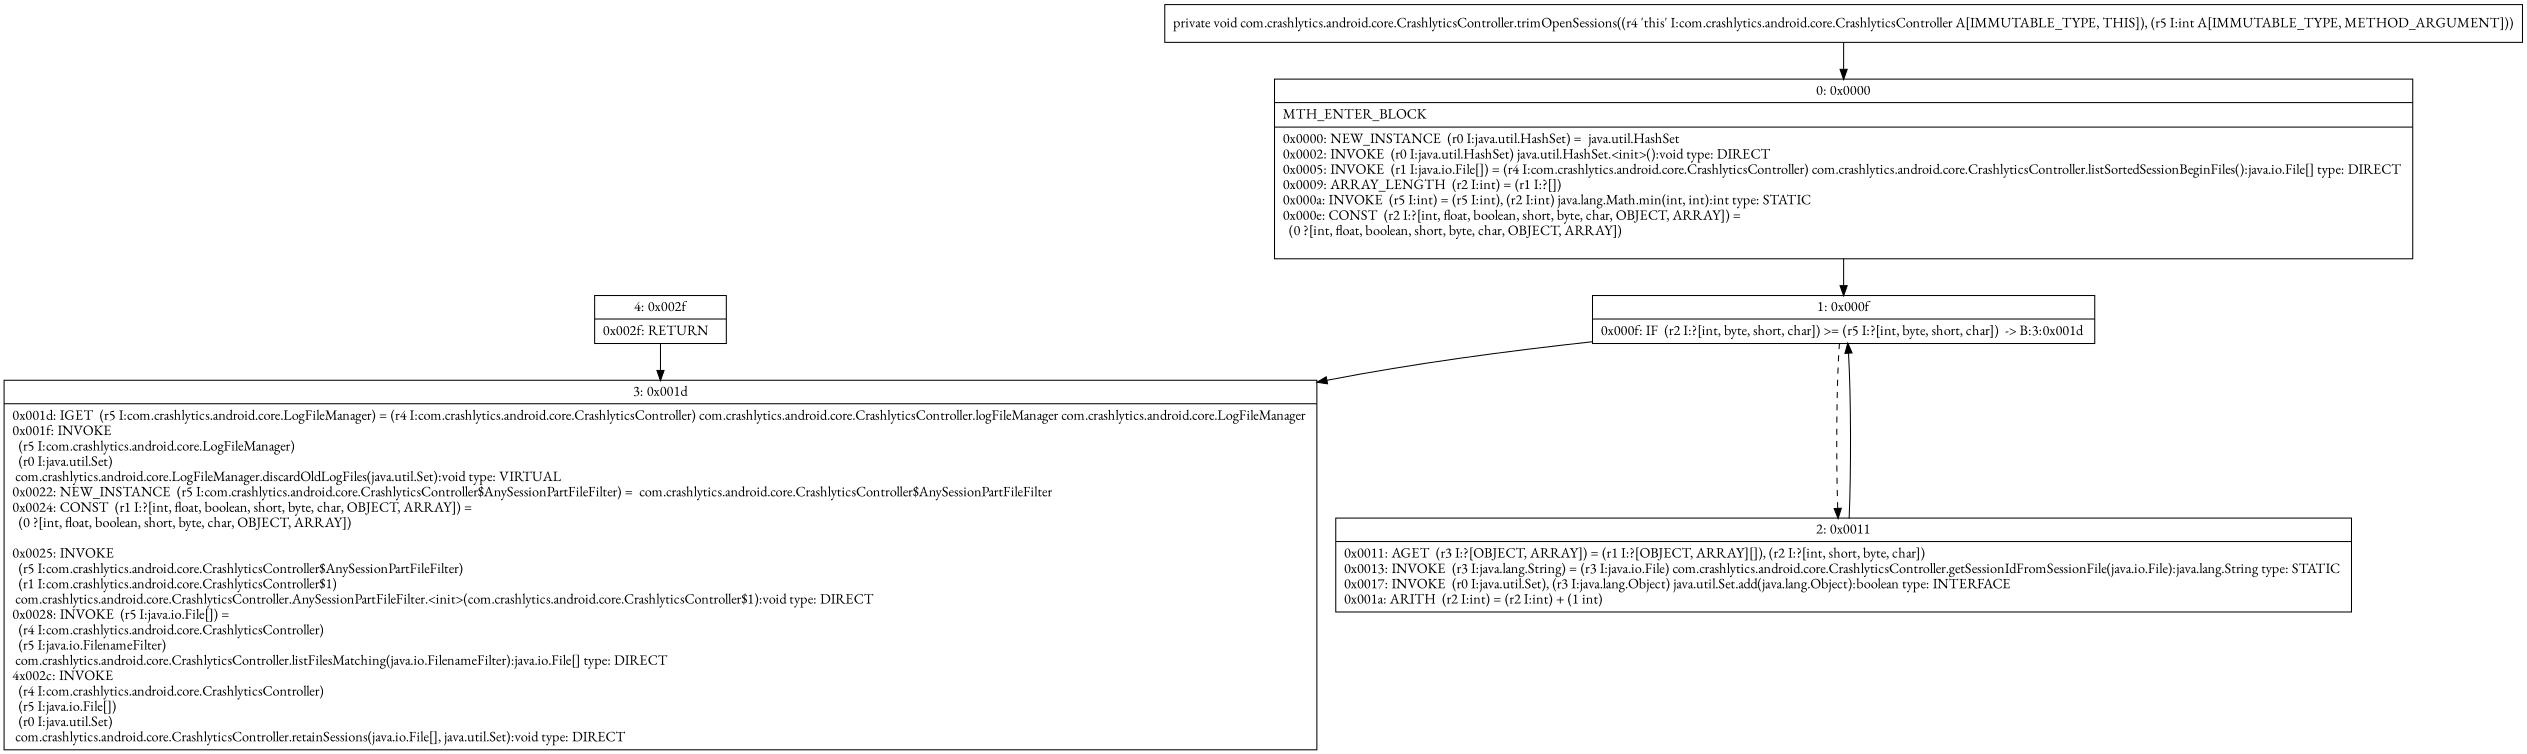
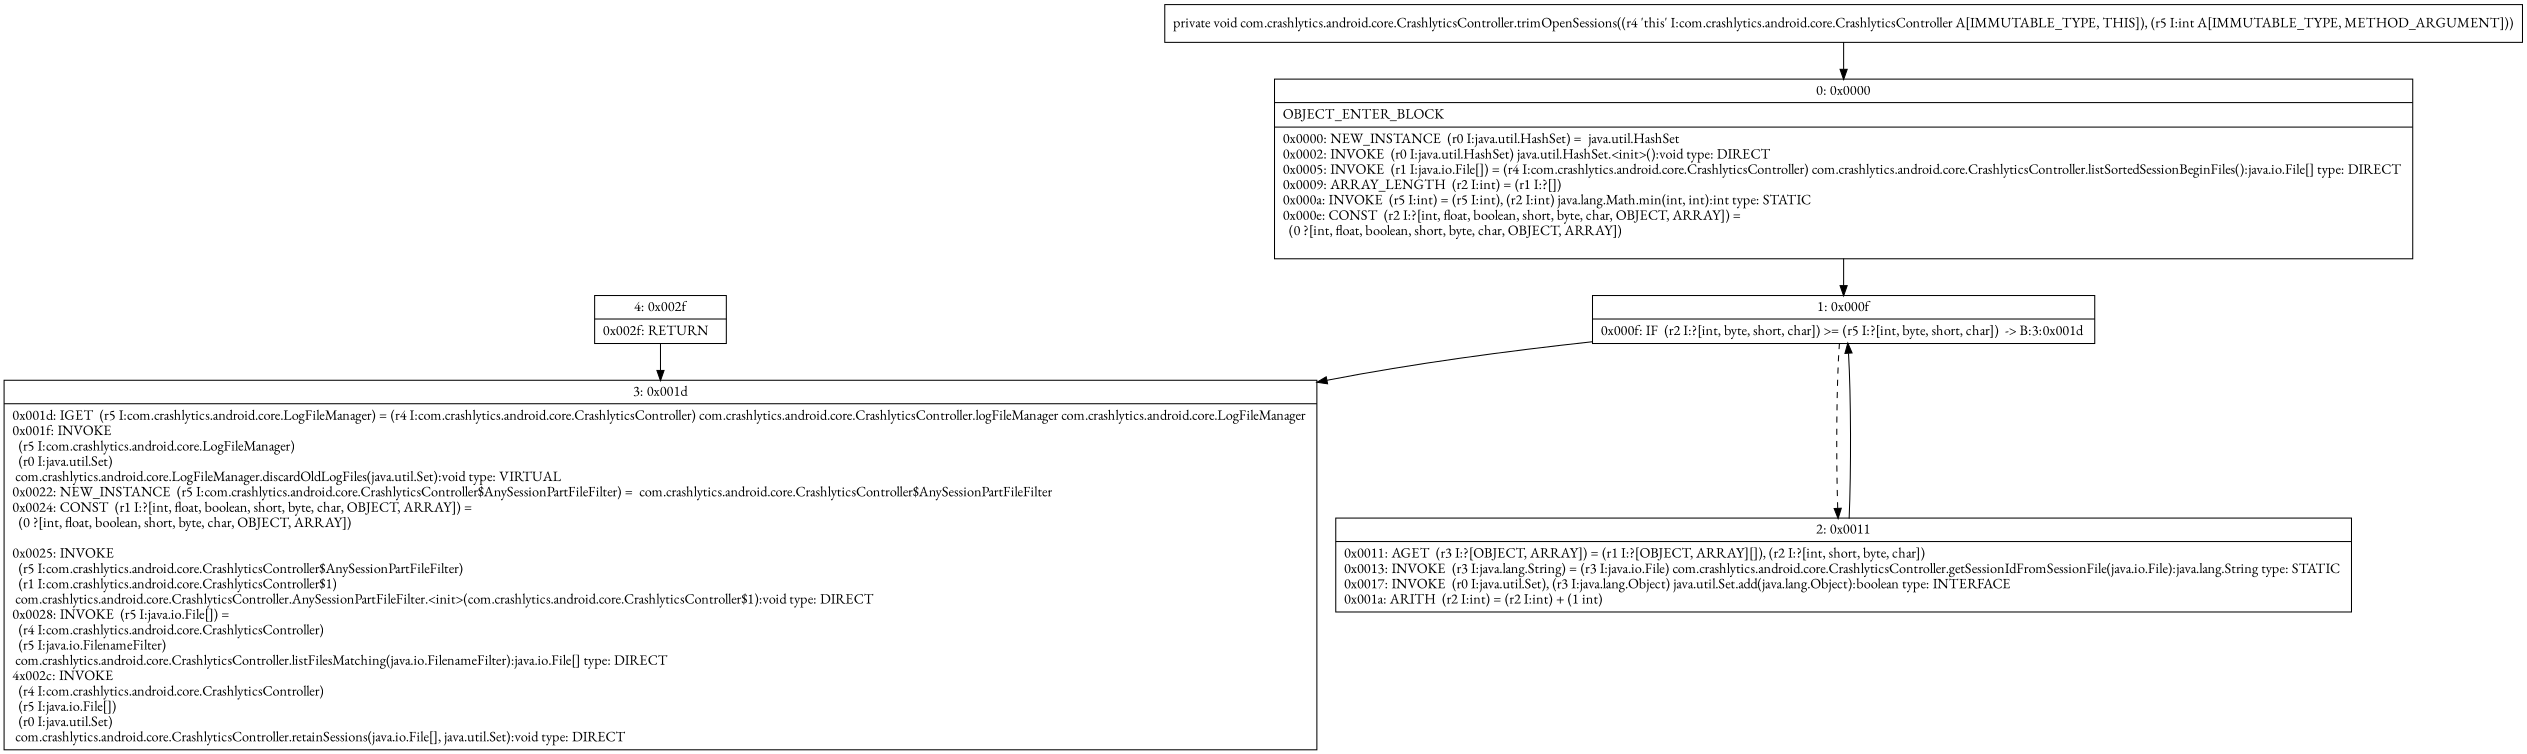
node "0: 0x0000": text "MTH_ENTER_BLOCK" -> "OBJECT_ENTER_BLOCK"
